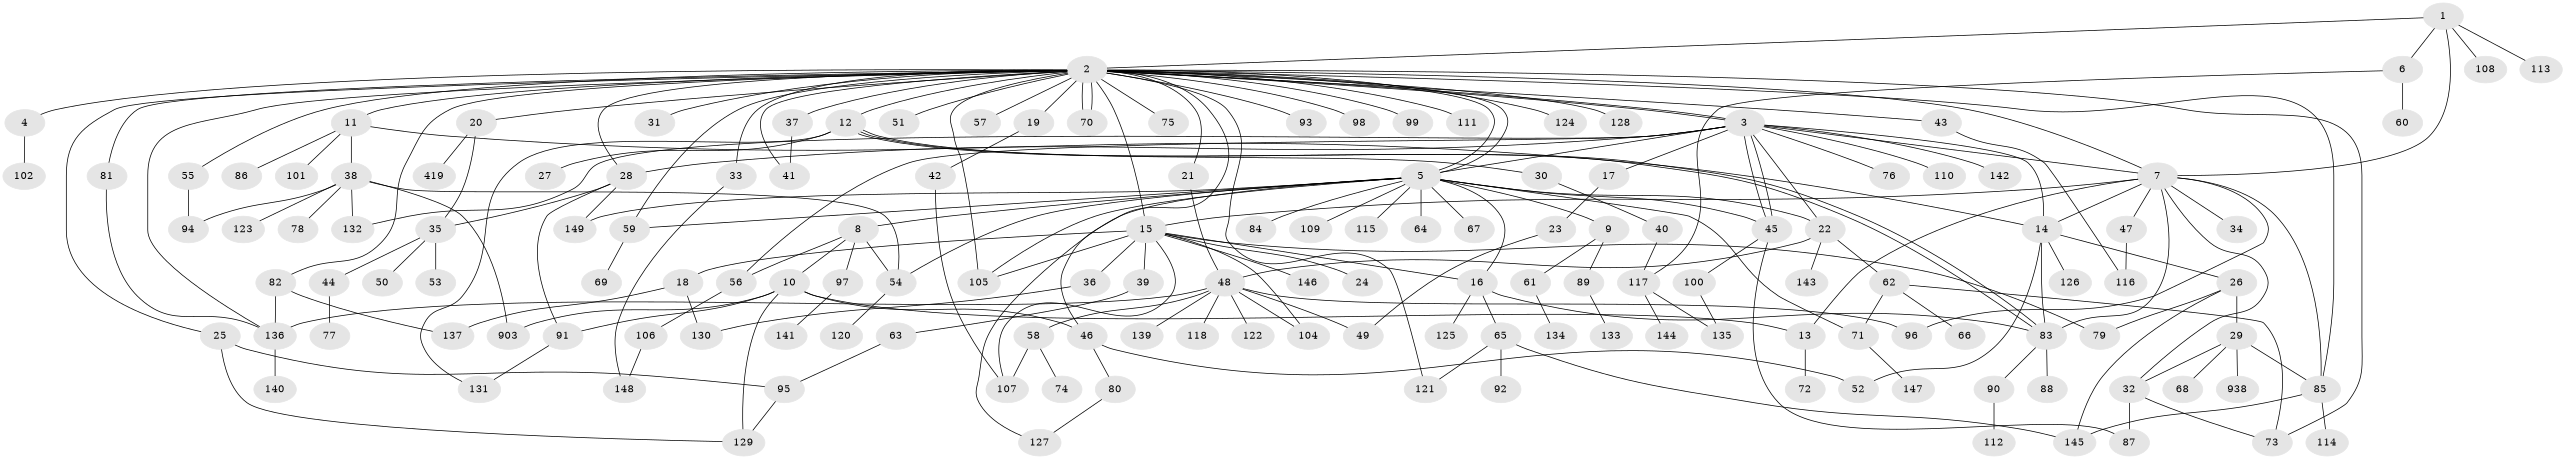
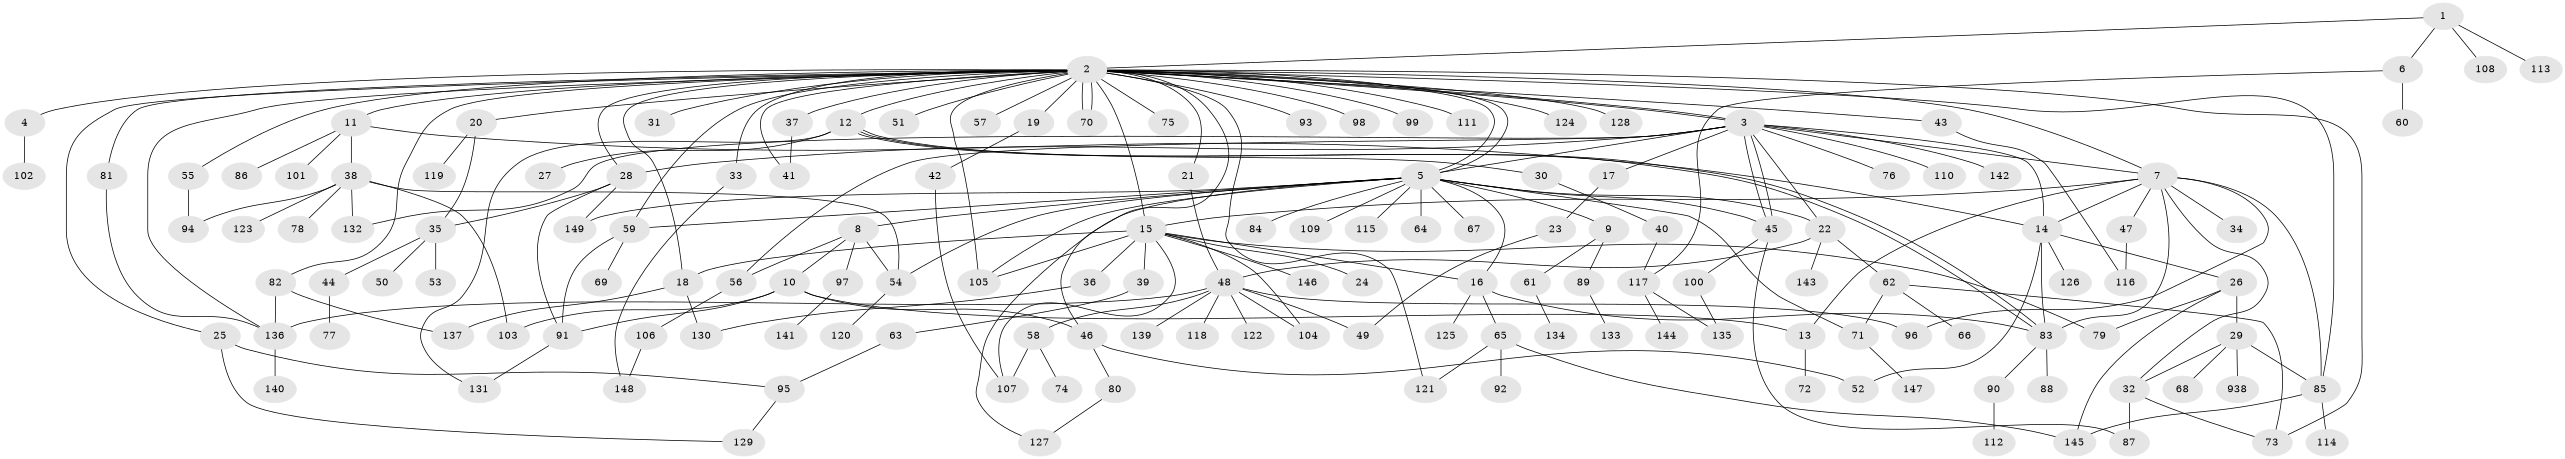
edge "2" -- "18": added
edge "1" -- "7": removed
node "419": label "419" -> "119"
edge "59" -- "91": added
node "903": label "903" -> "103"
edge "10" -- "129": removed
